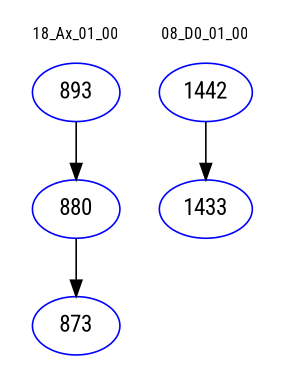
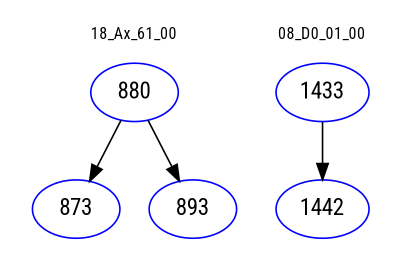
cluster "18_Ax_01_00": label "18_Ax_01_00" -> "18_Ax_61_00"
edge "893" -> "880": reversed
edge "1442" -> "1433": reversed
